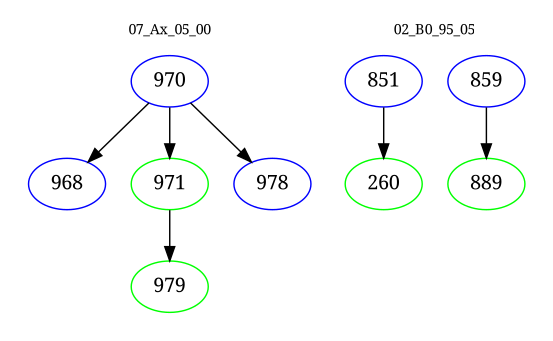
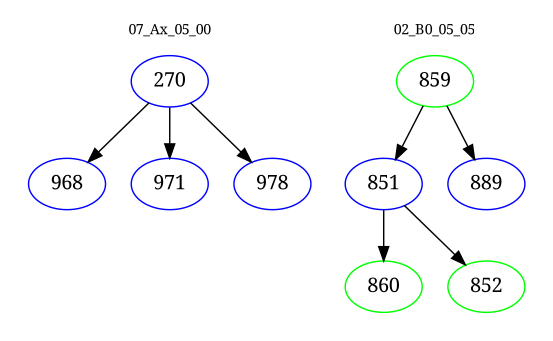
cluster "02_B0_95_05": label "02_B0_95_05" -> "02_B0_05_05"
node "970": label "970" -> "270"
node "859": color blue -> green
edge "859" -> "851": added
node "971": color green -> blue
node "260": label "260" -> "860"
node "889": color green -> blue
node "979": removed
node "852": added
